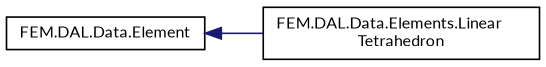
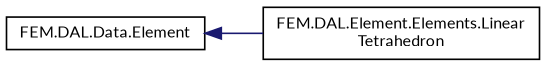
node "FEM.DAL.Data.Elements.Linear Tetrahedron": label "FEM.DAL.Data.Elements.Linear Tetrahedron" -> "FEM.DAL.Element.Elements.Linear Tetrahedron"
